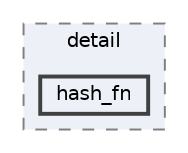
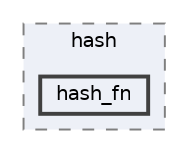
cluster "detail": label "detail" -> "hash"
